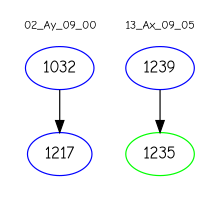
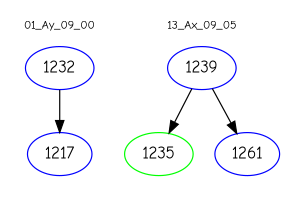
cluster "02_Ay_09_00": label "02_Ay_09_00" -> "01_Ay_09_00"
node "1032": label "1032" -> "1232"
node "1261": added
